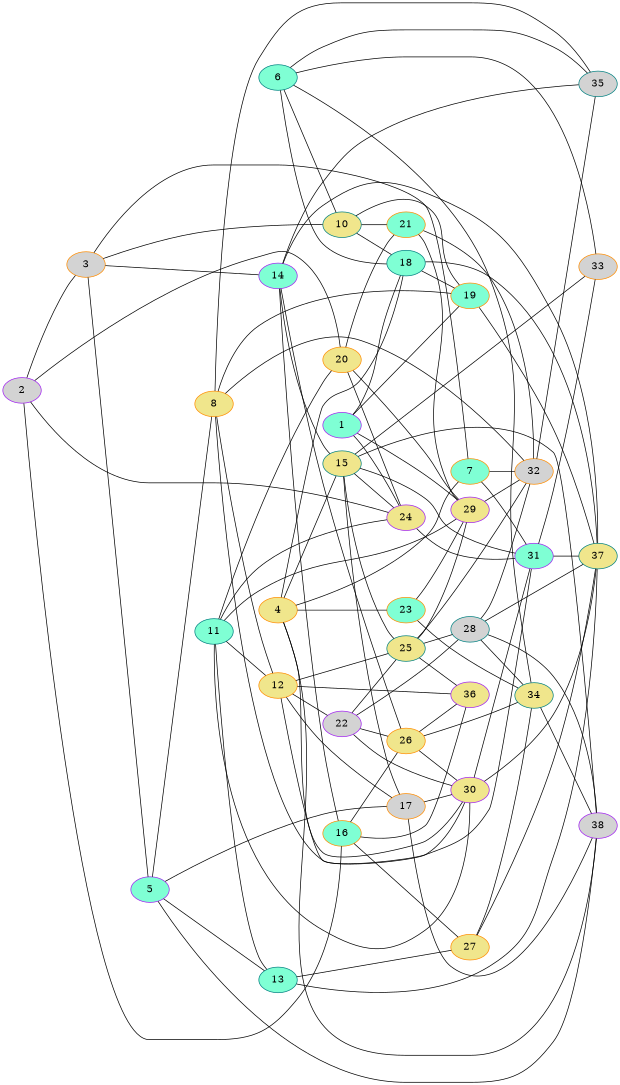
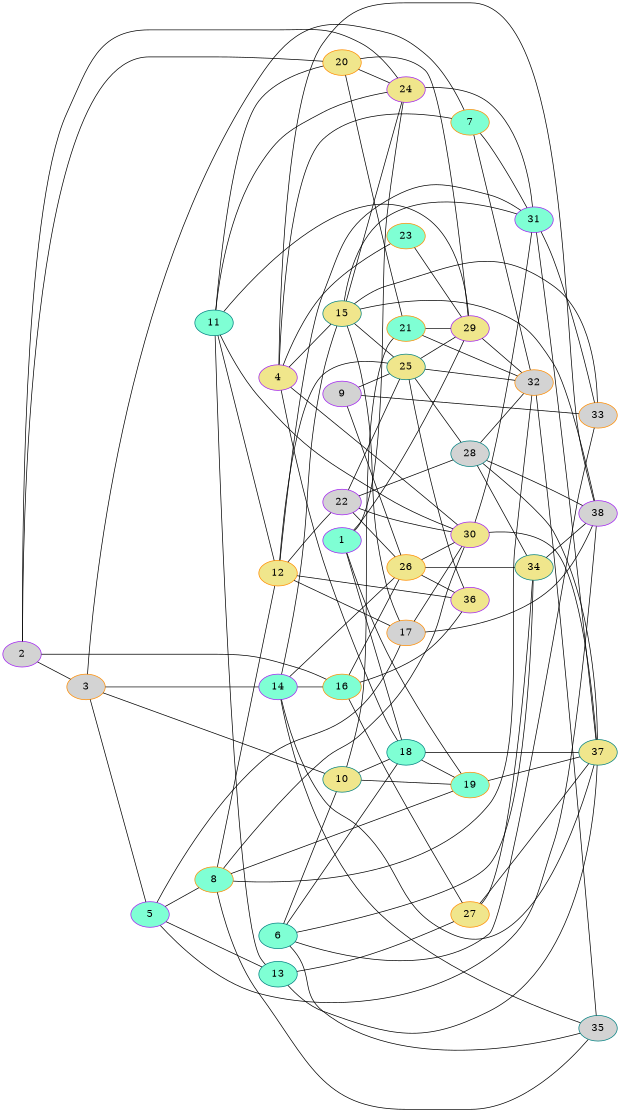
node "9": added
node "8": fillcolor khaki -> aquamarine
node "4": color darkorange -> purple
edge "23" -- "34": removed
